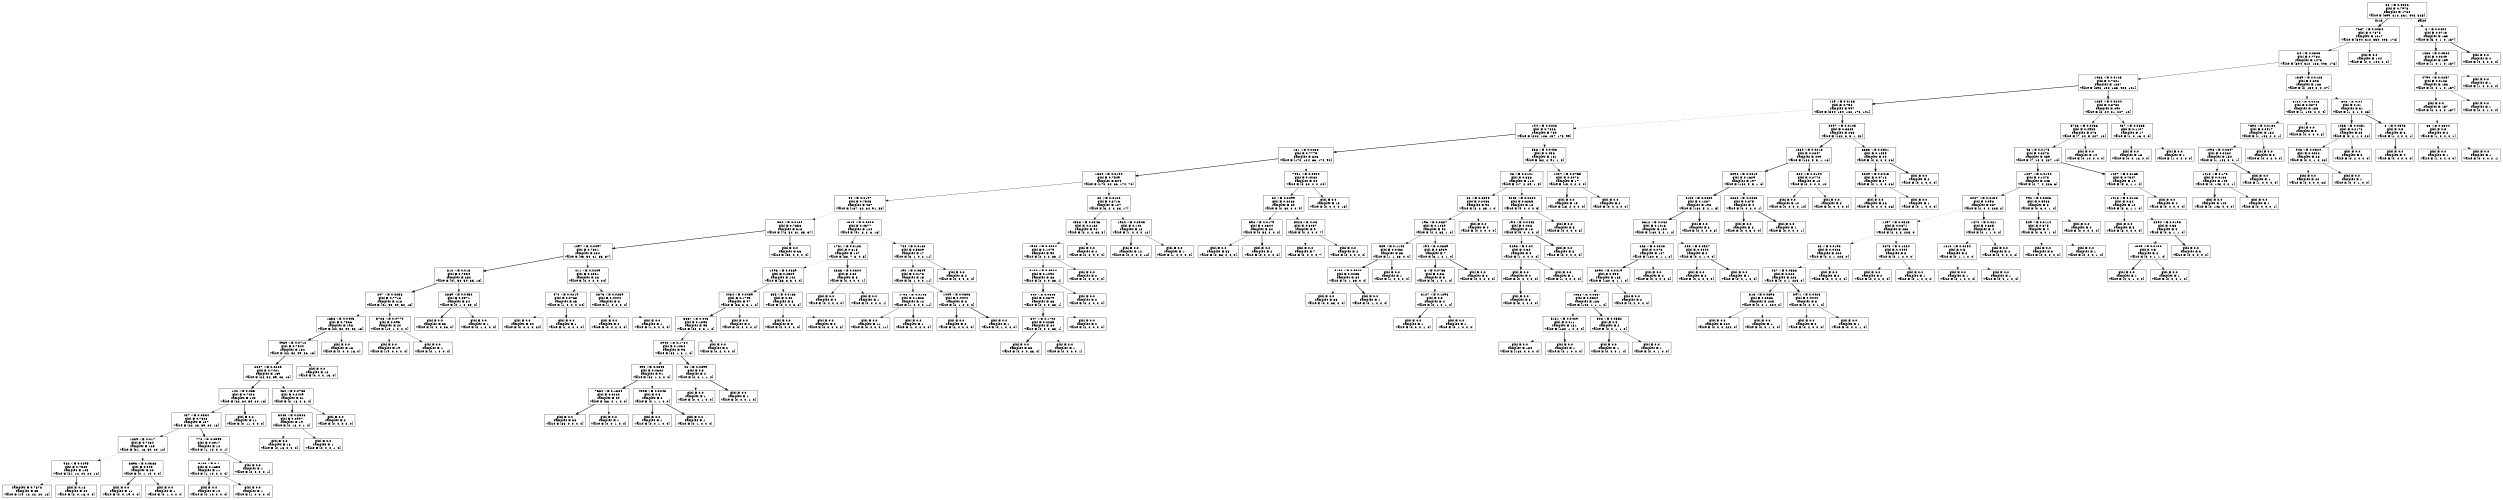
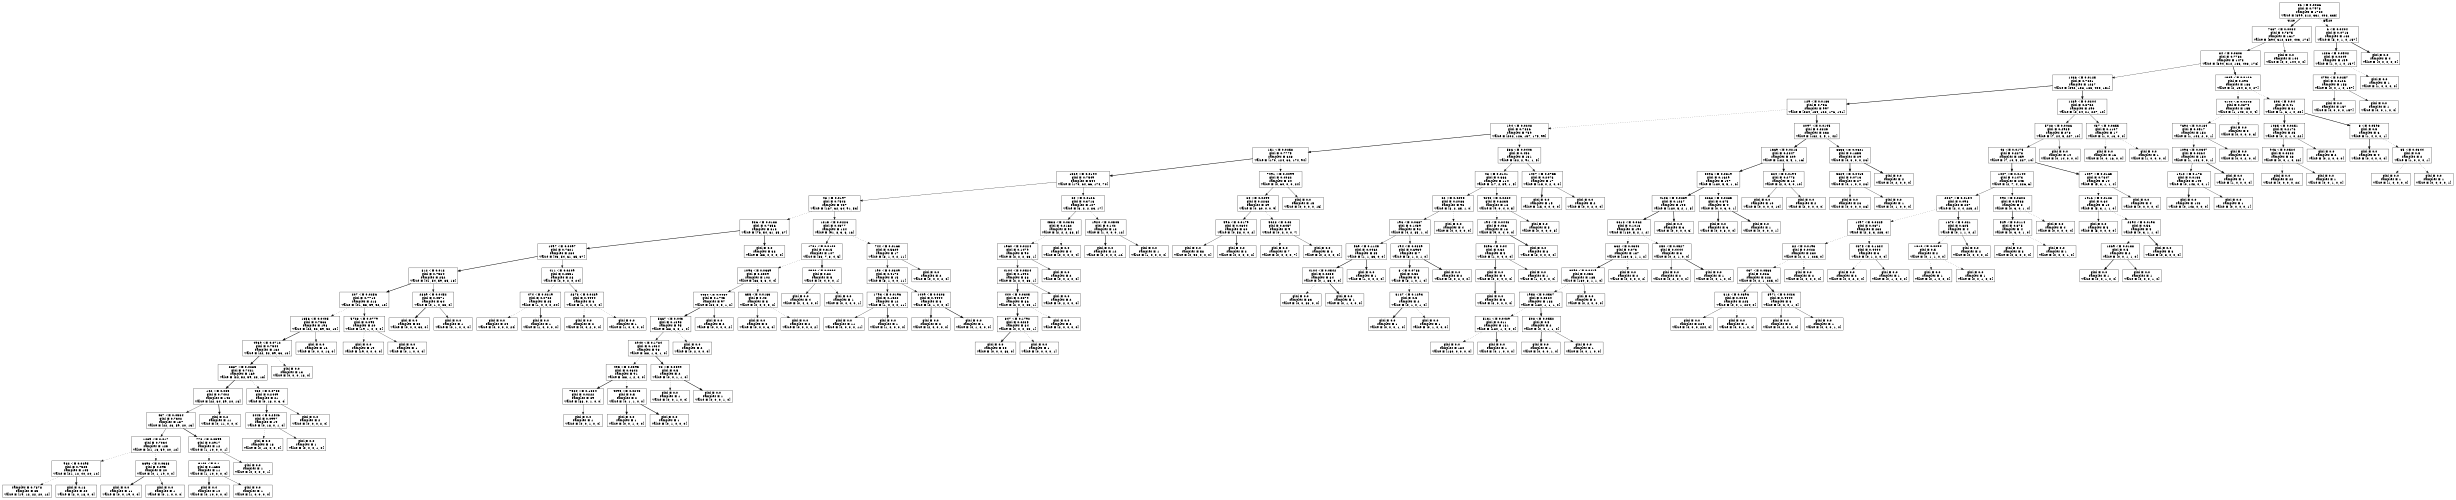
edge "gini = 0.0 samples = 157 value = [0, 0, 0, 0, 157]" -> "35 <= 0.0344 gini = 0.5 samples = 2 value = [1, 0, 0, 0, 1]": now "8 <= 0.0598 gini = 0.5 samples = 6 value = [1, 4, 0, 0, 1]" -> "35 <= 0.0344 gini = 0.5 samples = 2 value = [1, 0, 0, 0, 1]"
node "gini = 0.0 samples = 88 value = [88, 0, 0, 0, 0]": removed
